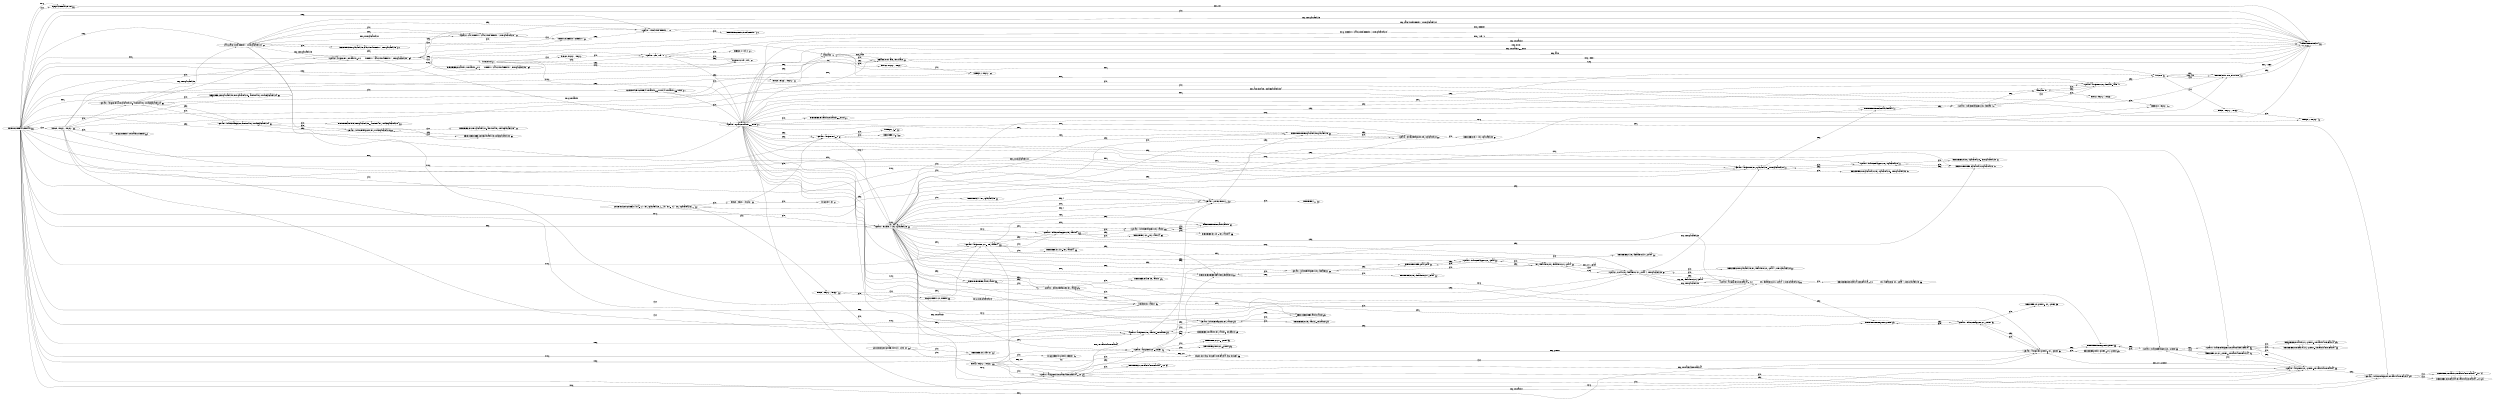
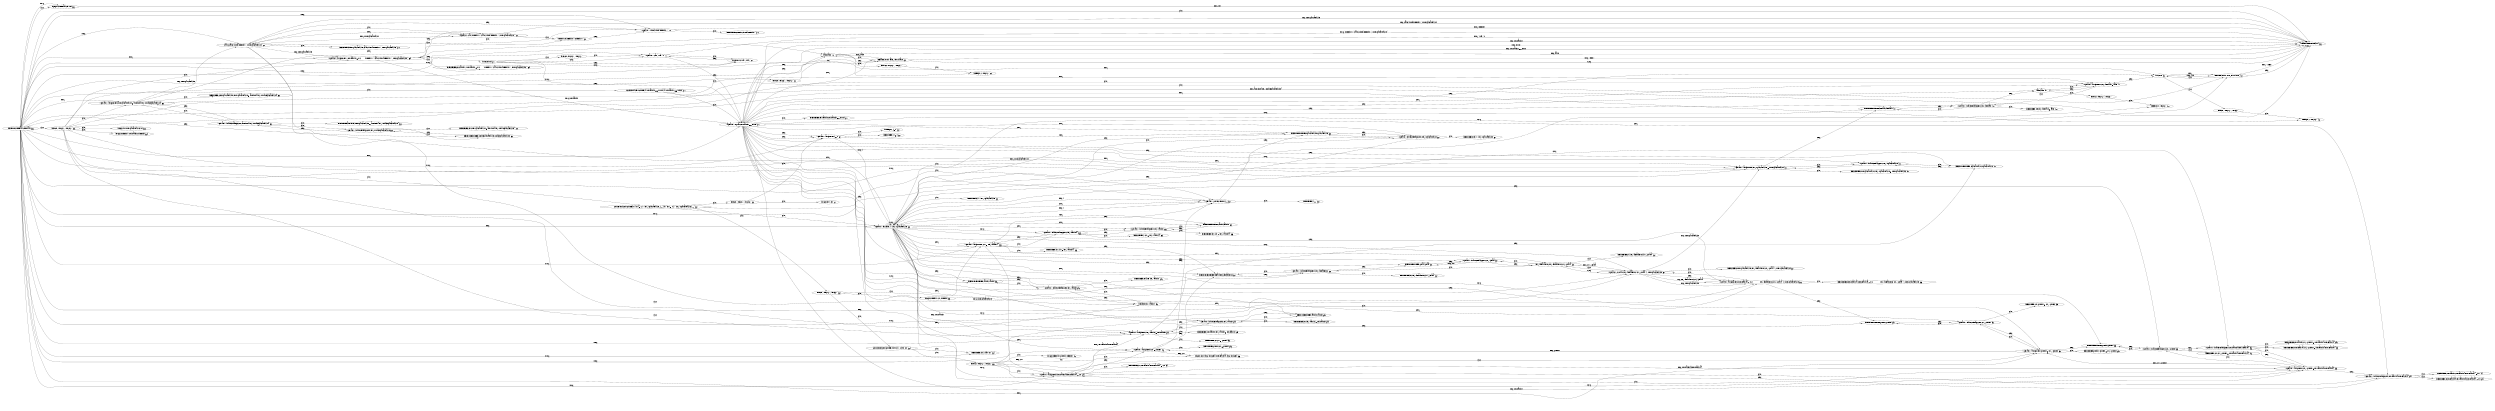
node "(LITERAL,0,(void *)0)": removed
node "(IDENTIFIER,set,set->bRehash = false)": added
edge "(<operator>.indirectFieldAccess,set->bRehash)" -> "(FIELD_IDENTIFIER,bRehash,bRehash)": added, label "AST:"
node "(LOCAL,int nNewAllocatedSize: int)": added
node "(IDENTIFIER,set,set->nAllocatedSize = nNewAllocatedSize)": removed
edge "(<operator>.indirectFieldAccess,cur->pData)" -> "(IDENTIFIER,cur,set->fnHashFunc(cur->pData))": now "(set->fnHashFunc,set->fnHashFunc(cur->pData))" -> "(IDENTIFIER,cur,set->fnHashFunc(cur->pData))"
edge "(<operator>.indirectFieldAccess,cur->pData)" -> "(FIELD_IDENTIFIER,pData,pData)": label "AST: " -> "DDG: set"
edge "(<operator>.lessThan,i < set->nAllocatedSize)" -> "(<operator>.indirectFieldAccess,set->fnHashFunc)": now "(LOCAL,TIFFList* cur: TIFFList)" -> "(<operator>.indirectFieldAccess,set->fnHashFunc)"
edge "(<operator>.assignment,cur = psNext)" -> "(IDENTIFIER,cur,cur = psNext)": now "(<operator>.assignment,set->tabList = newTabList)" -> "(IDENTIFIER,cur,cur = psNext)"
